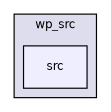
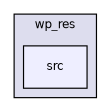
cluster "wp_src": label "wp_src" -> "wp_res"
